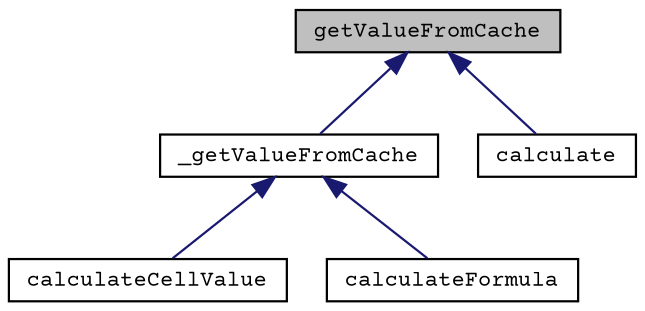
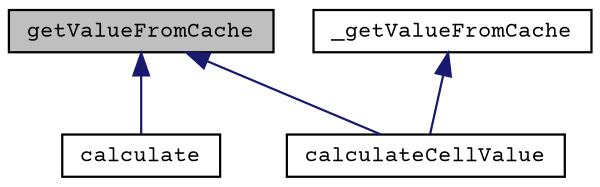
edge "_getValueFromCache" -> "getValueFromCache": now "calculateCellValue" -> "getValueFromCache"
node "calculateFormula": removed
